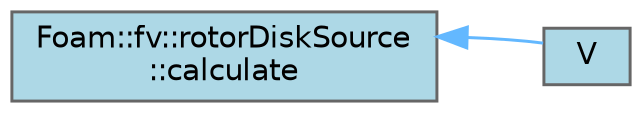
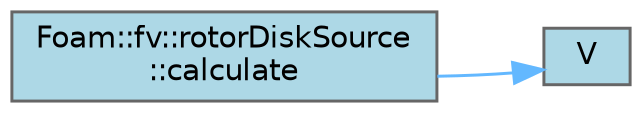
edge "V" -> "Foam::fv::rotorDiskSource ::calculate": reversed
